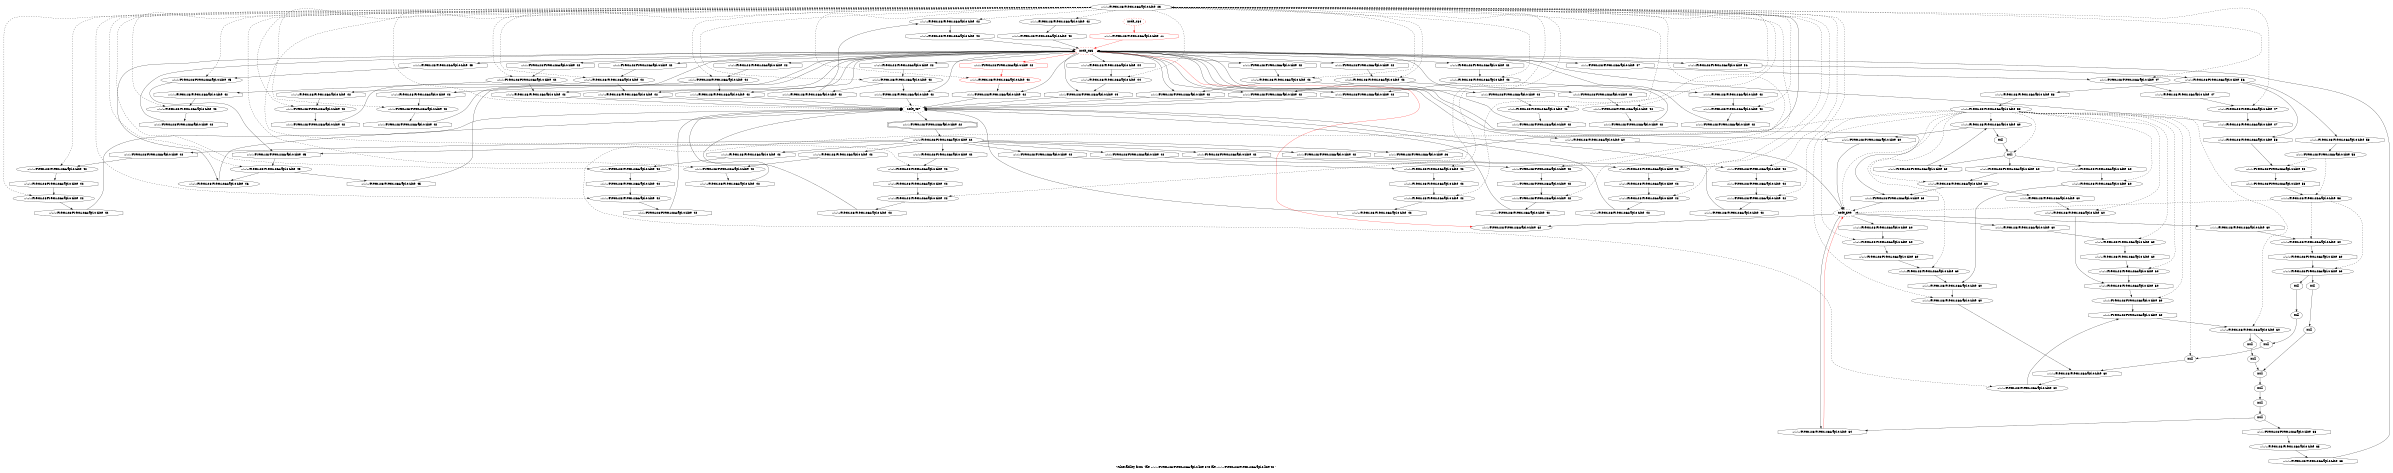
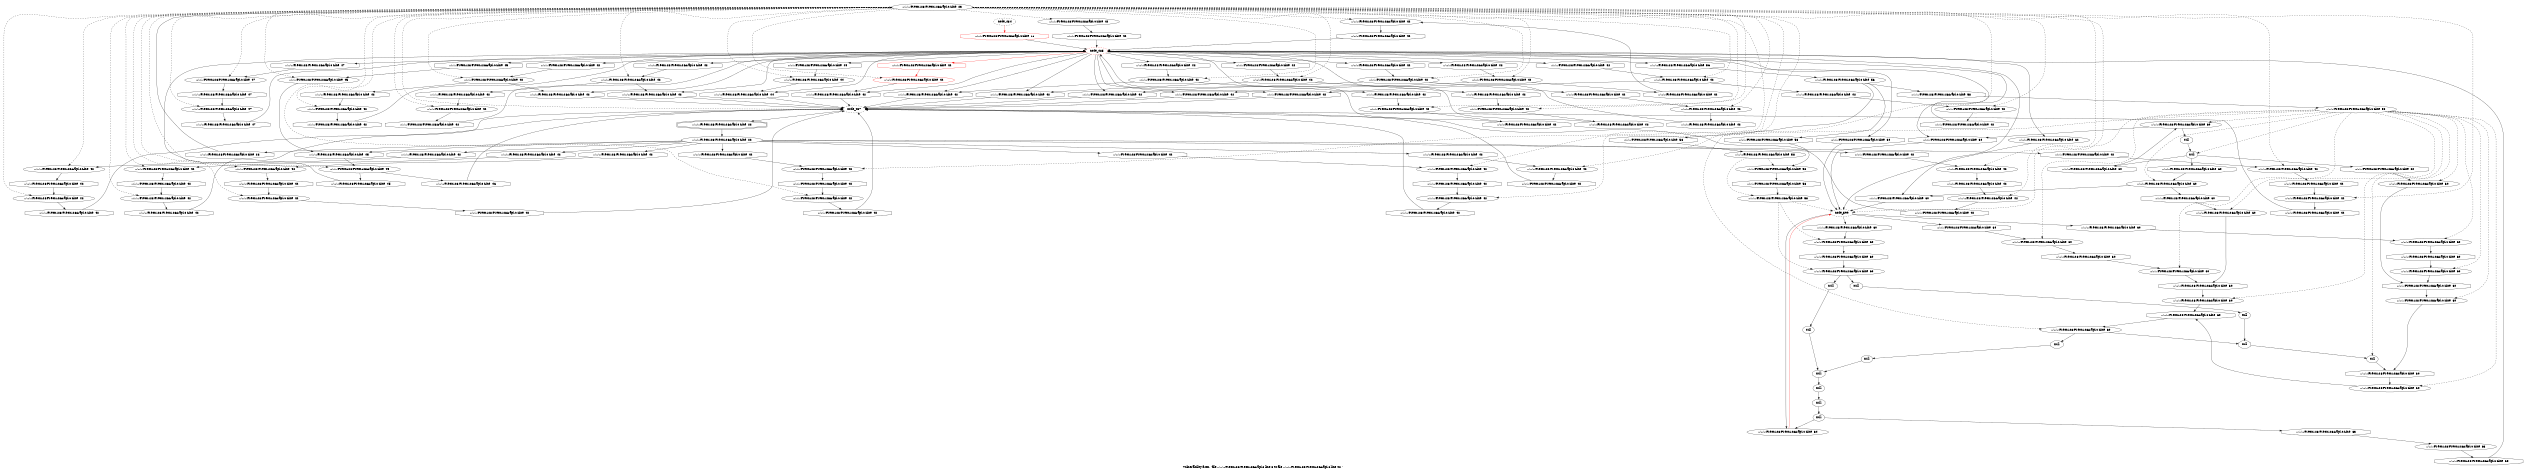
node "node_484": color red -> black
edge "../../../Preon128/Preon128A/api.c Line  11" -> "node_485": color red -> black
edge "node_485" -> "../../../Preon128/Preon128A/api.c Line  46": removed
edge "node_485" -> "../../../Preon128/Preon128A/api.c Line  62": color red -> black
node "../../../Preon128/Preon128A/api.c Line  46": shape ellipse -> octagon
edge "node_599" -> "../../../Preon128/Preon128A/api.c Line  62": reversed
node "../../../Preon128/Preon128A/api.c Line  64": shape octagon -> ellipse
